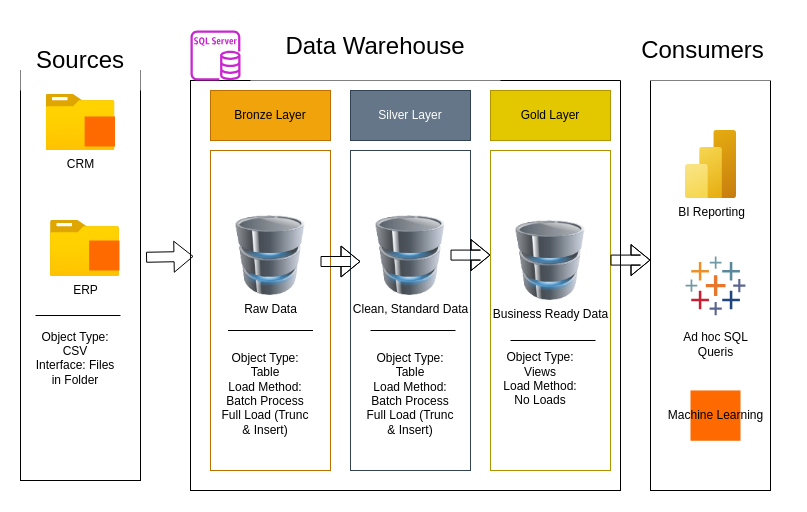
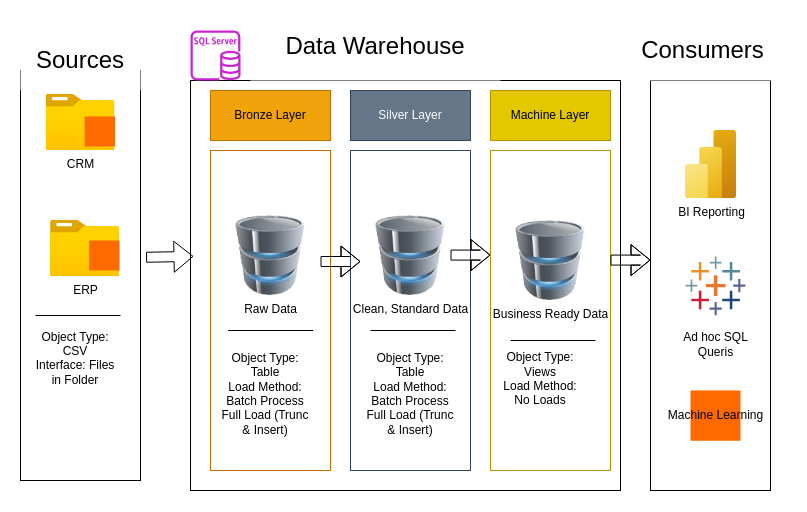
node "Gold Layer": label "Gold Layer" -> "Machine Layer"
